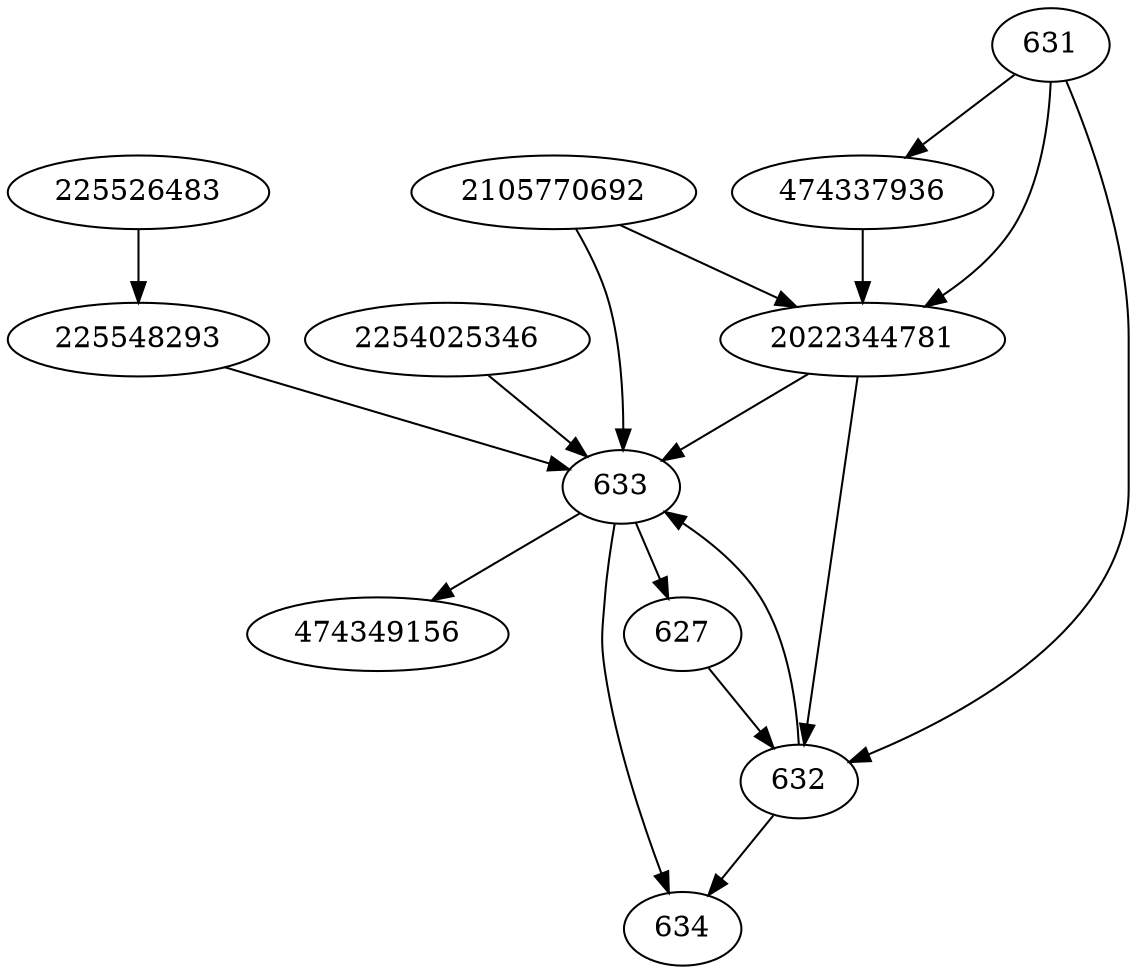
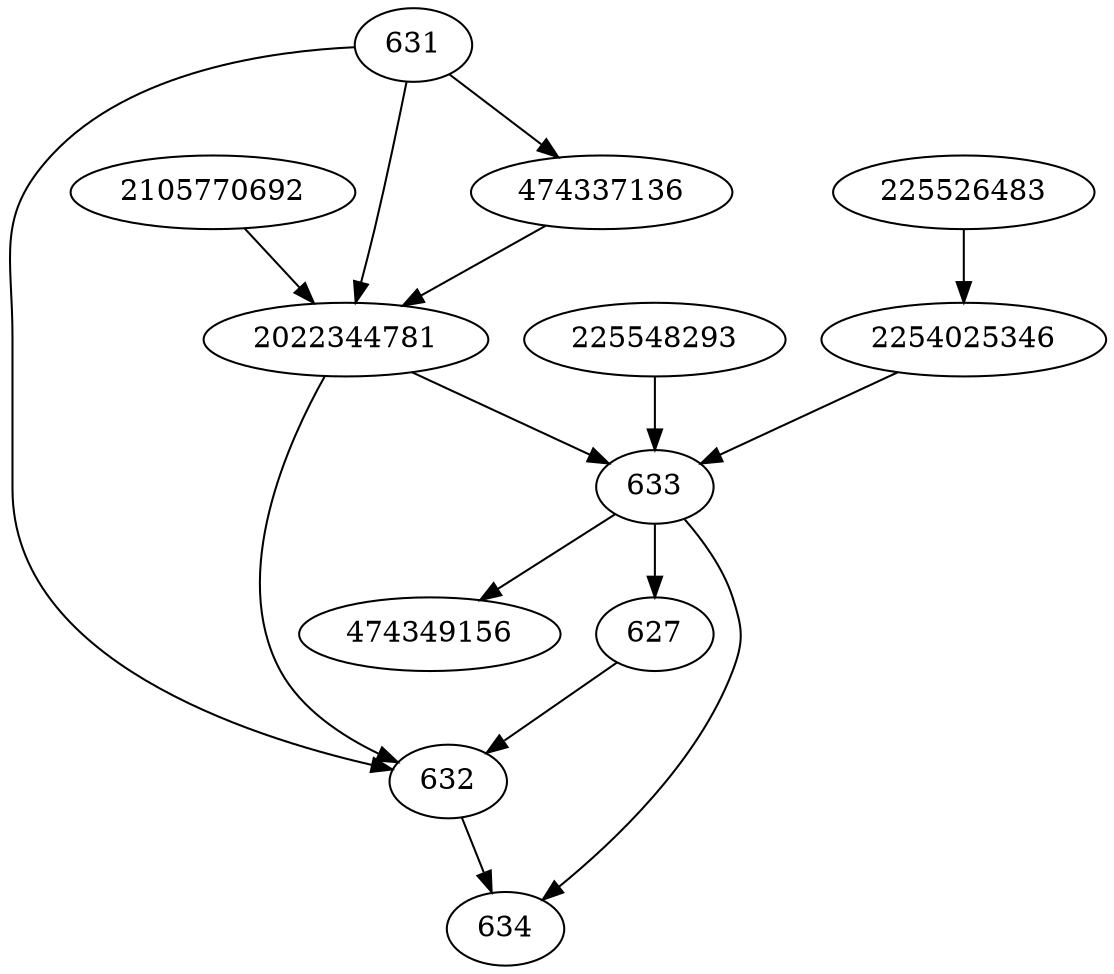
node "474337936": label "474337936" -> "474337136"
edge "225526483" -> "225548293": now "225526483" -> "2254025346"
edge "2105770692" -> "633": removed
edge "632" -> "633": removed
